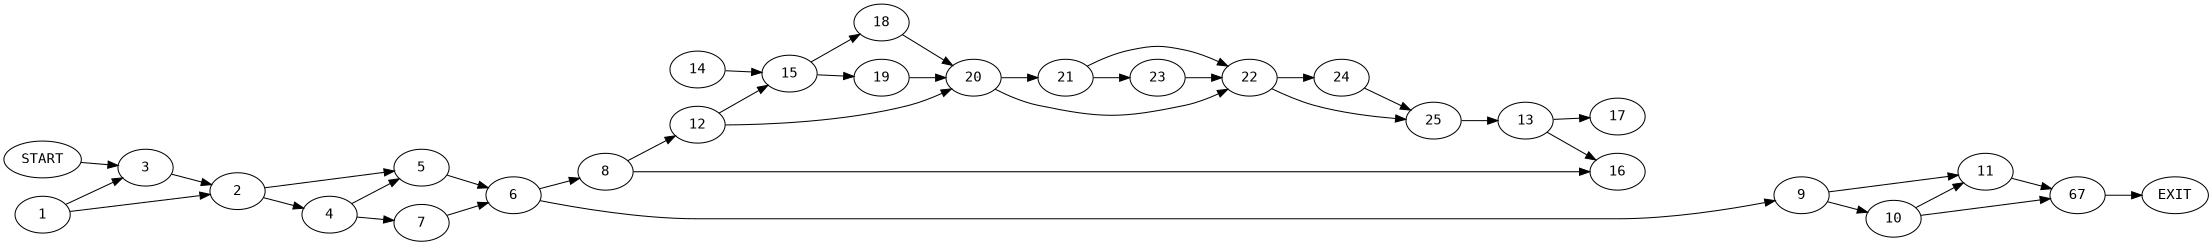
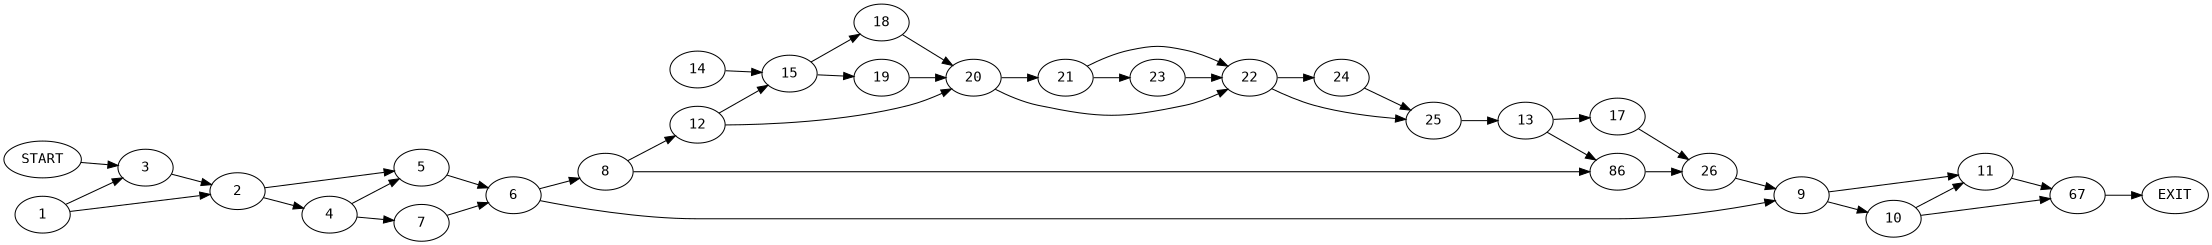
node "16": label "16" -> "86"
node "26": added
